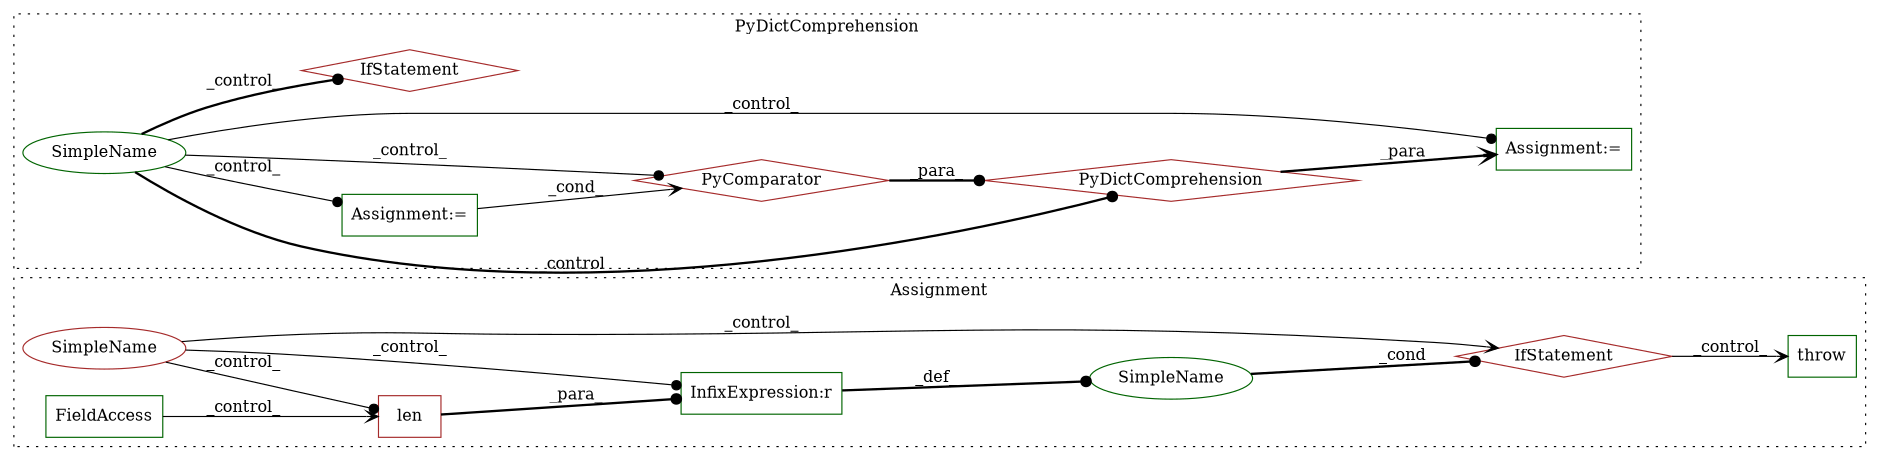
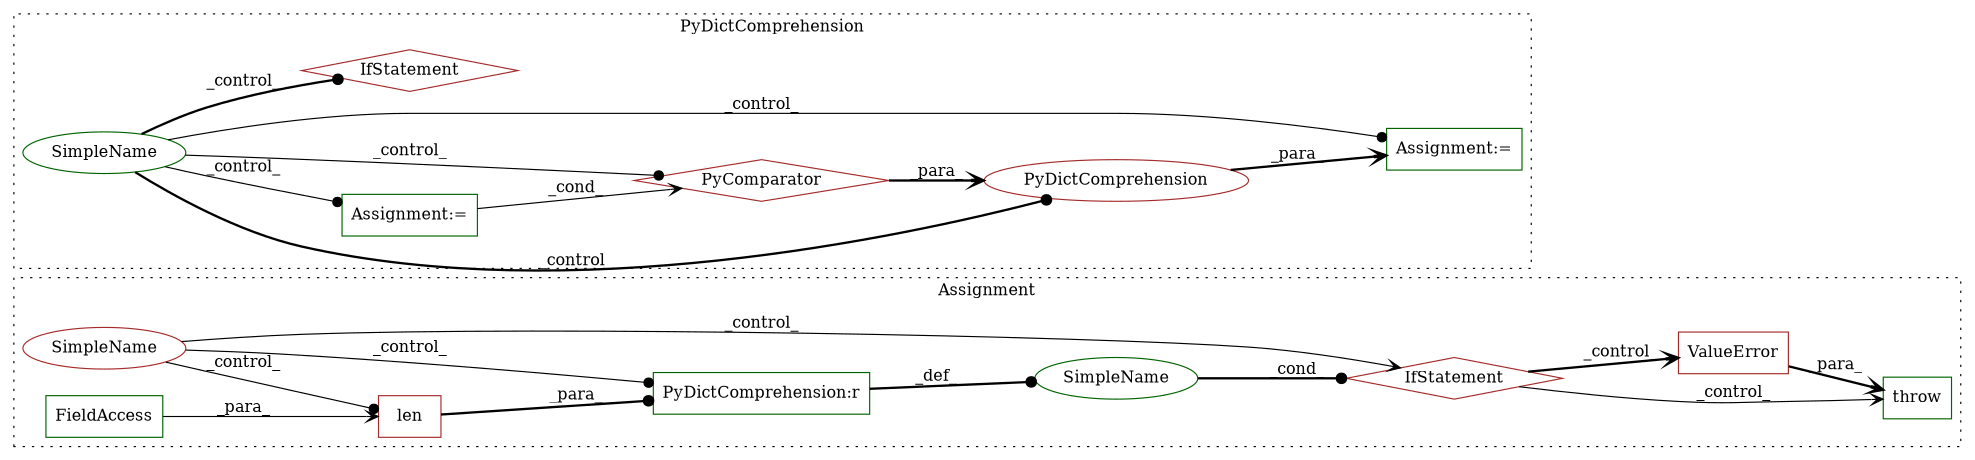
edge "PyComparator" -> "PyDictComprehension": arrowhead dot -> vee
node "PyDictComprehension": shape diamond -> ellipse
node "ValueError": added
node "InfixExpression:r": label "InfixExpression:r" -> "PyDictComprehension:r"
edge "FieldAccess" -> "len": label "_control_" -> "_para_"
